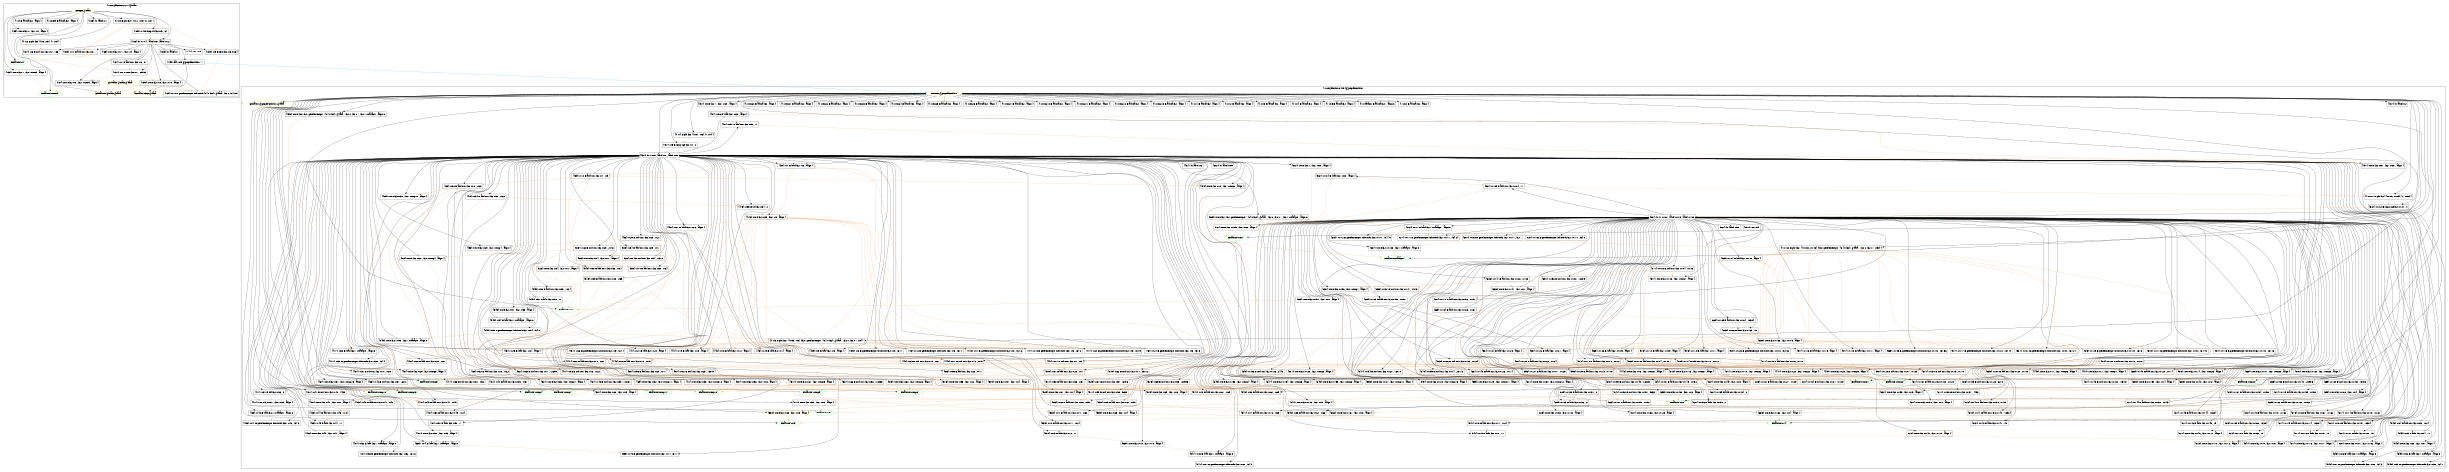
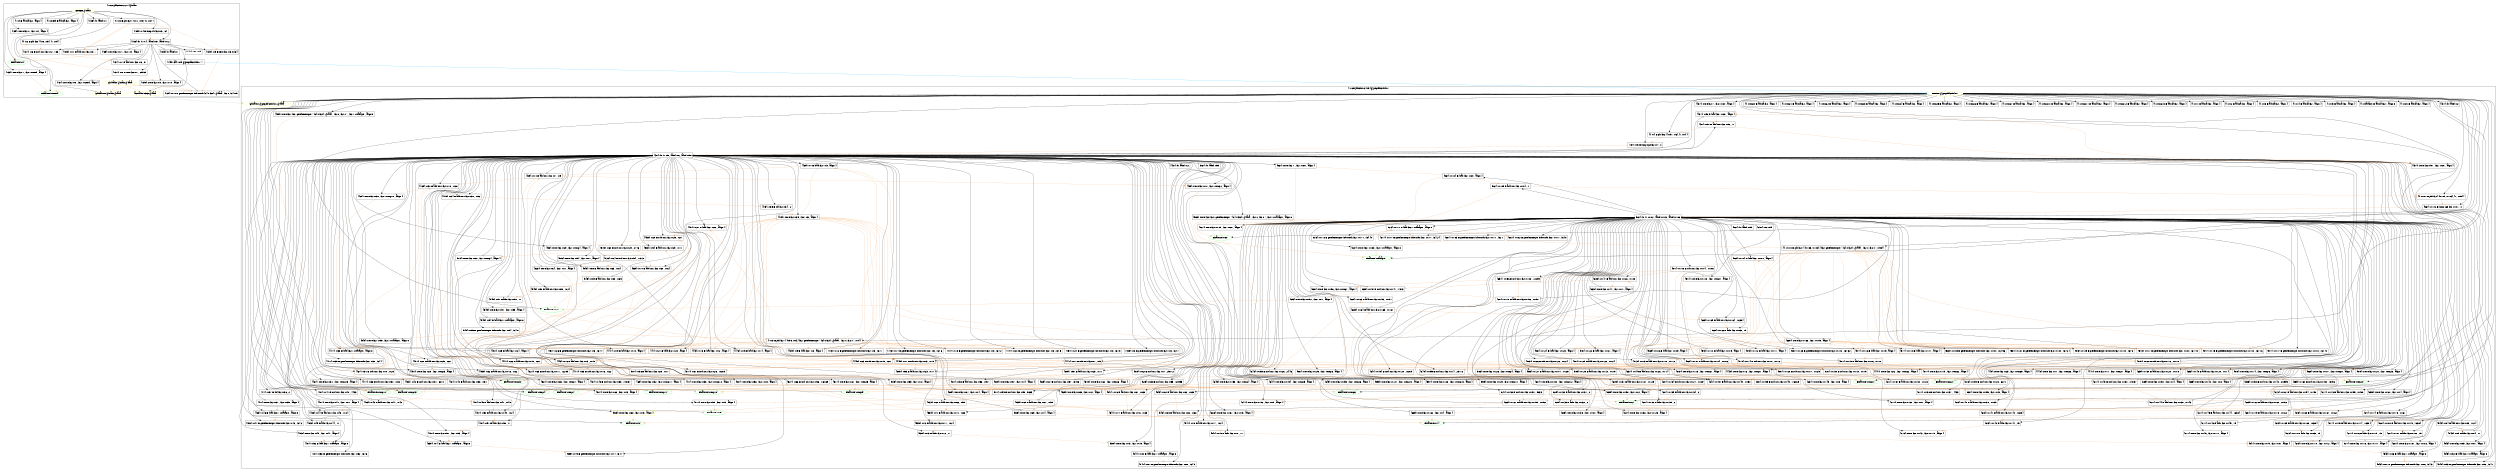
edge "[483]: %44 = add nsw i32 %43 , 1024" -> "[437]: br i1 %5 , label %6 , label %98": reversed
node "[583]: store i32 %126 , i32* %tmp4 , align 4": added
